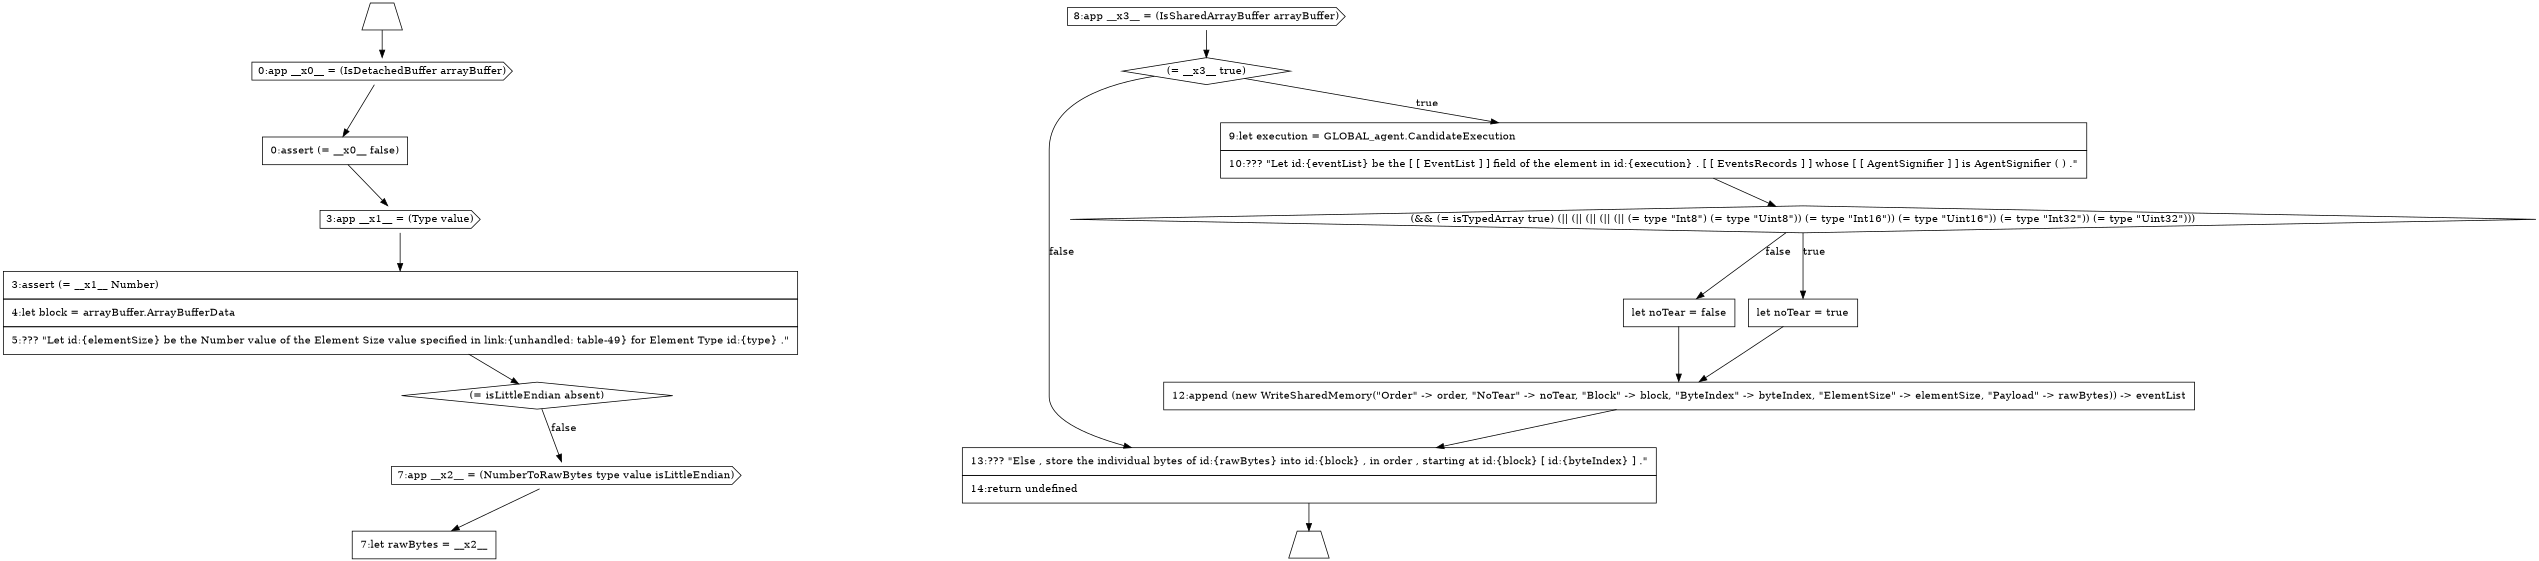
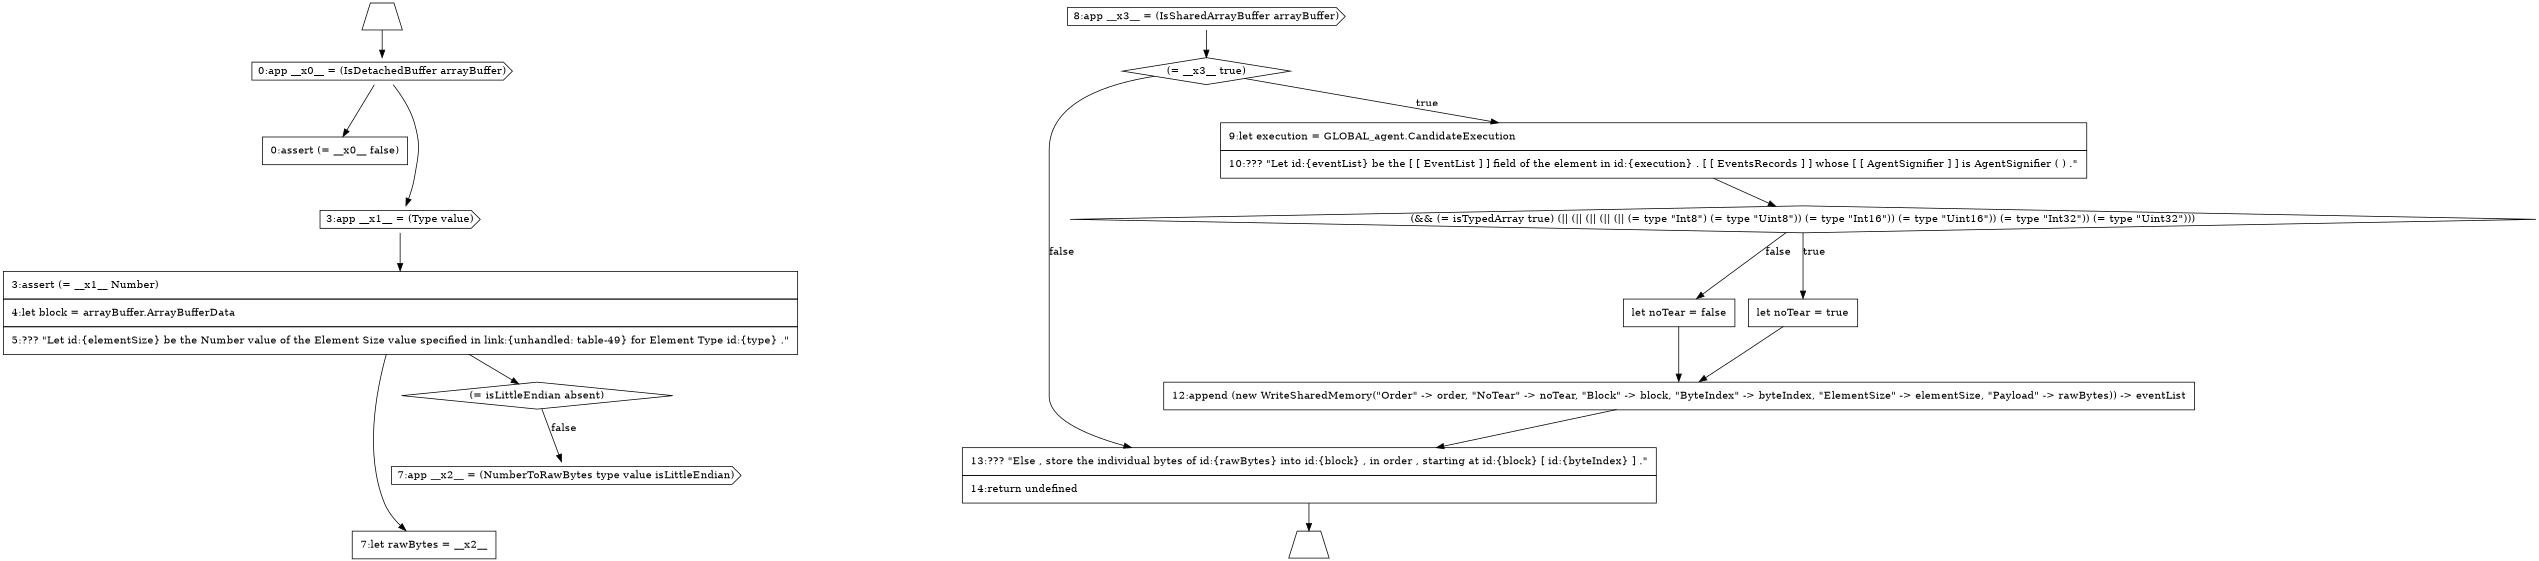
edge "0:assert (= __x0__ false)" -> "3:app __x1__ = (Type value)": now "0:app __x0__ = (IsDetachedBuffer arrayBuffer)" -> "3:app __x1__ = (Type value)"
edge "7:app __x2__ = (NumberToRawBytes type value isLittleEndian)" -> "7:let rawBytes = __x2__": now "3:assert (= __x1__ Number)" -> "7:let rawBytes = __x2__"
